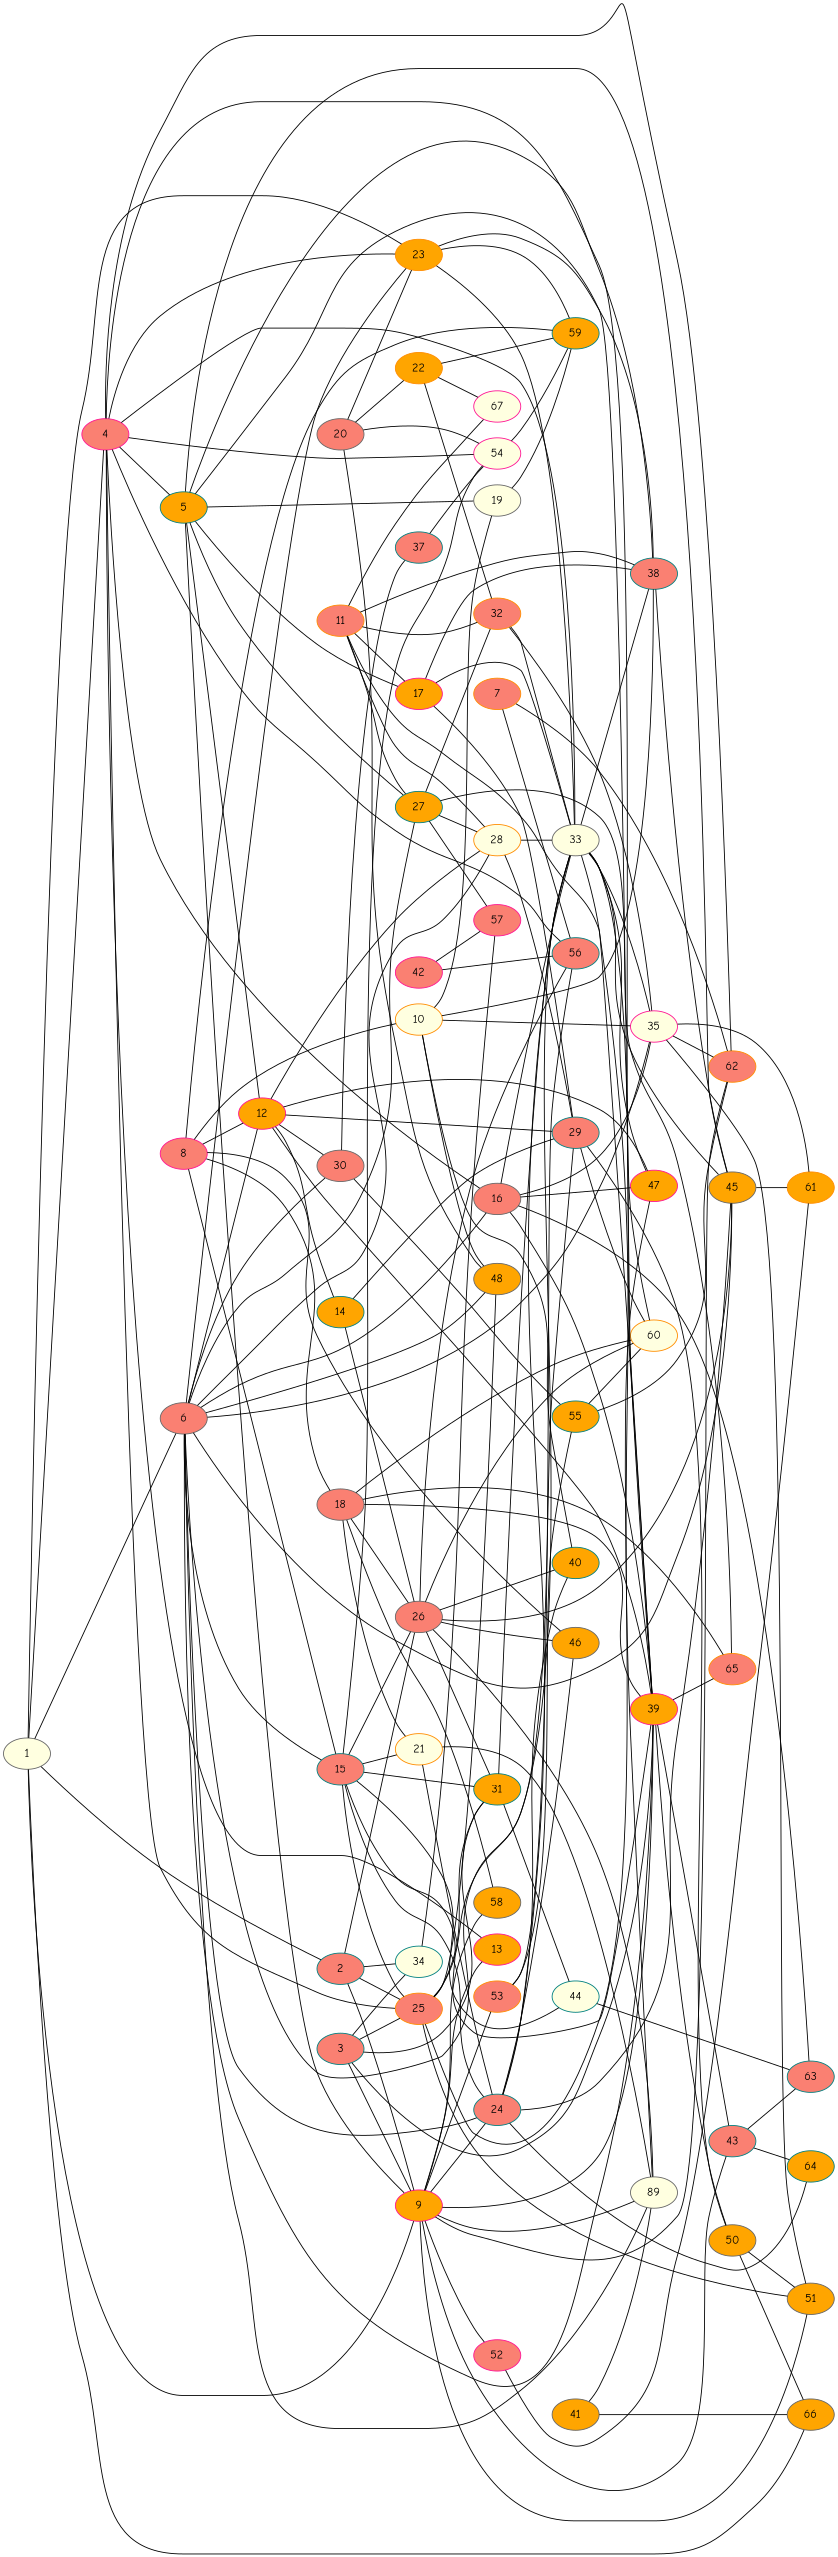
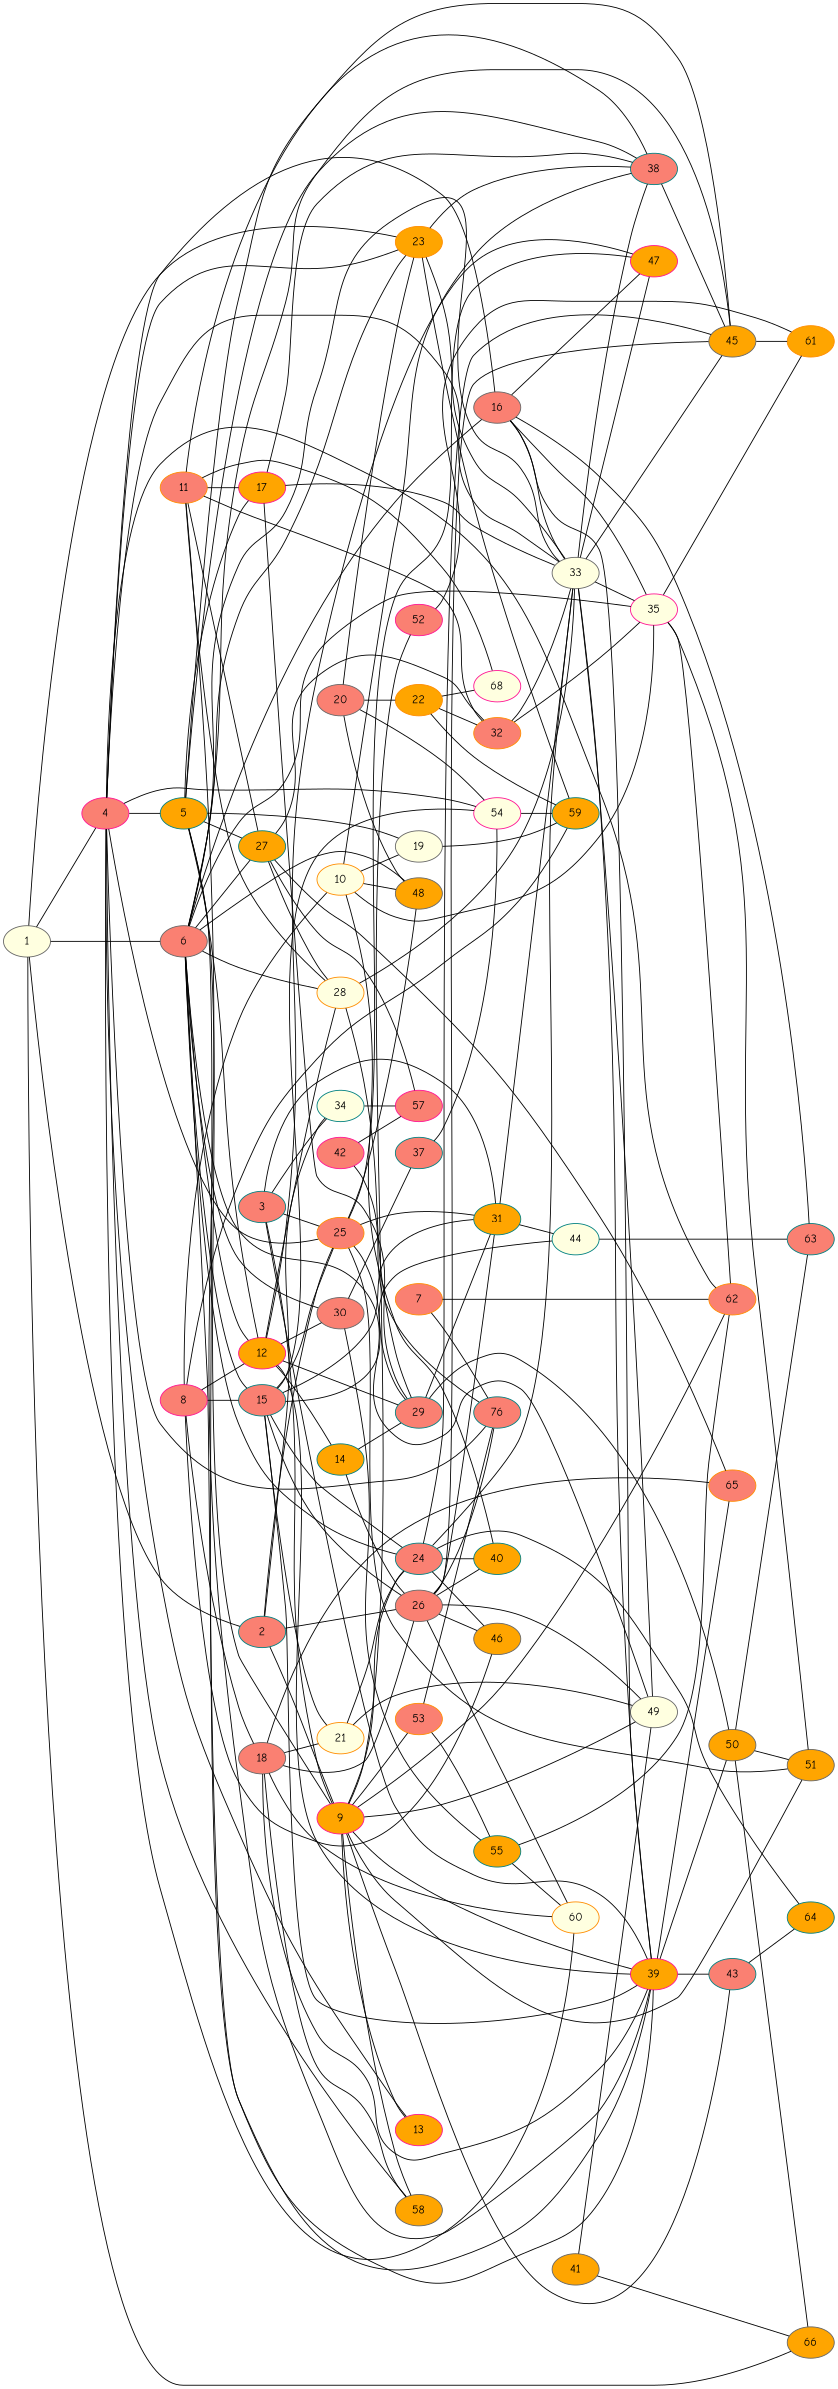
node "67": label "67" -> "68"
node "56": label "56" -> "76"
edge "29" -- "60": now "29" -- "31"
edge "4" -- "58": added
edge "63" -- "43": now "63" -- "50"
node "89": label "89" -> "49"
edge "1" -- "9": removed
